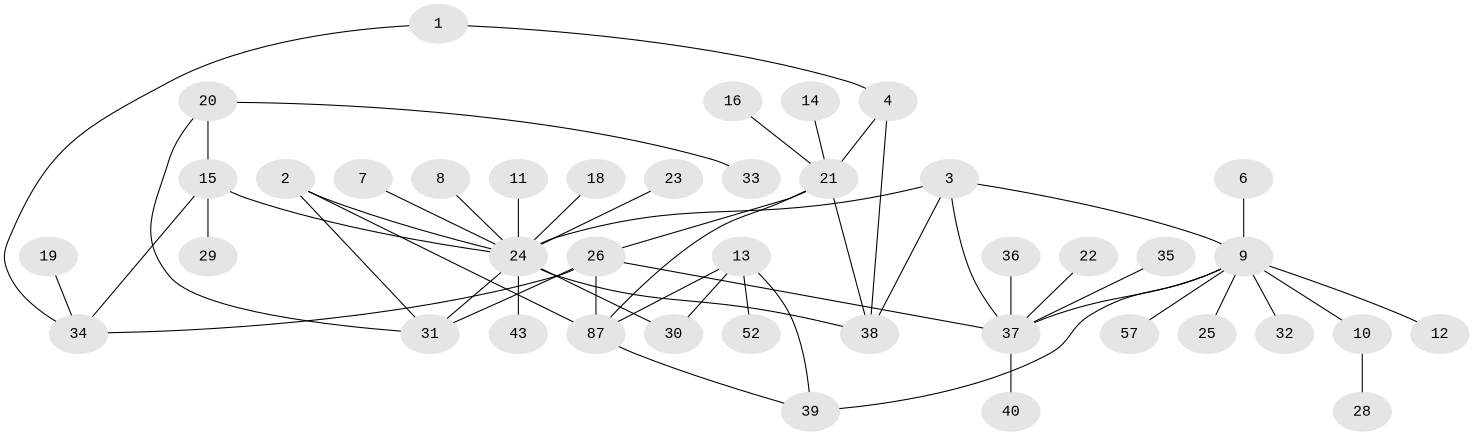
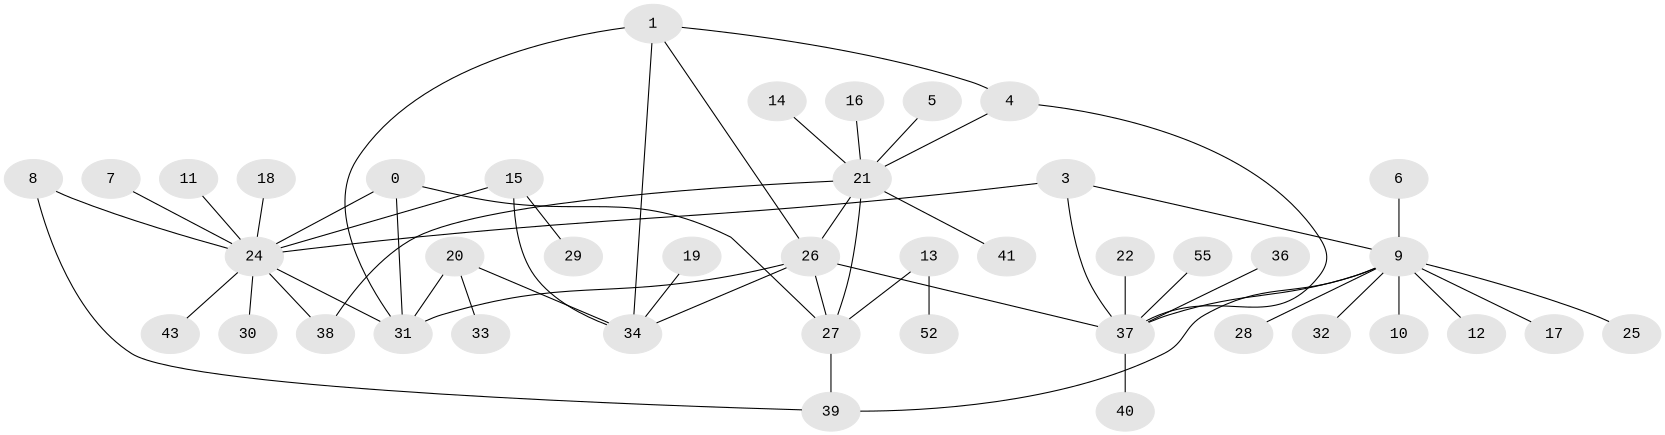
node "5": added
edge "1" -- "31": added
edge "20" -- "15": now "20" -- "34"
edge "1" -- "26": added
node "2": label "2" -> "0"
node "23": removed
edge "4" -- "38": now "4" -- "37"
edge "3" -- "38": removed
node "41": added
node "35": label "35" -> "55"
edge "13" -- "30": removed
edge "13" -- "39": now "8" -- "39"
node "87": label "87" -> "27"
node "57": label "57" -> "17"
edge "10" -- "28": now "9" -- "28"
